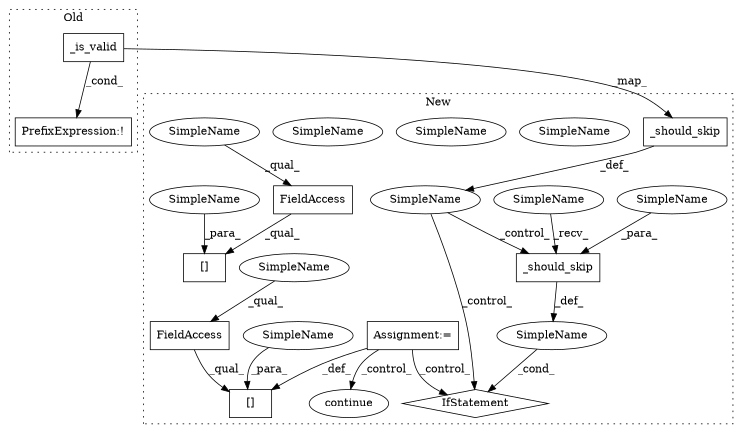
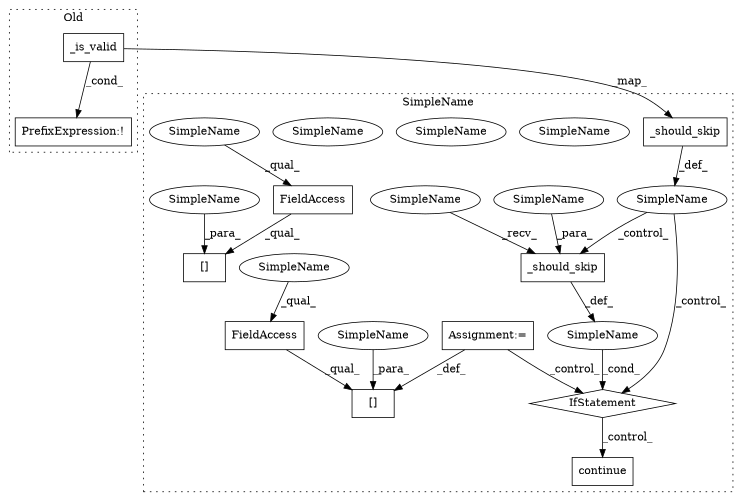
cluster "New": label "New" -> "SimpleName"
edge "Assignment:=" -> "continue": now "IfStatement" -> "continue"
node "continue": shape ellipse -> box
